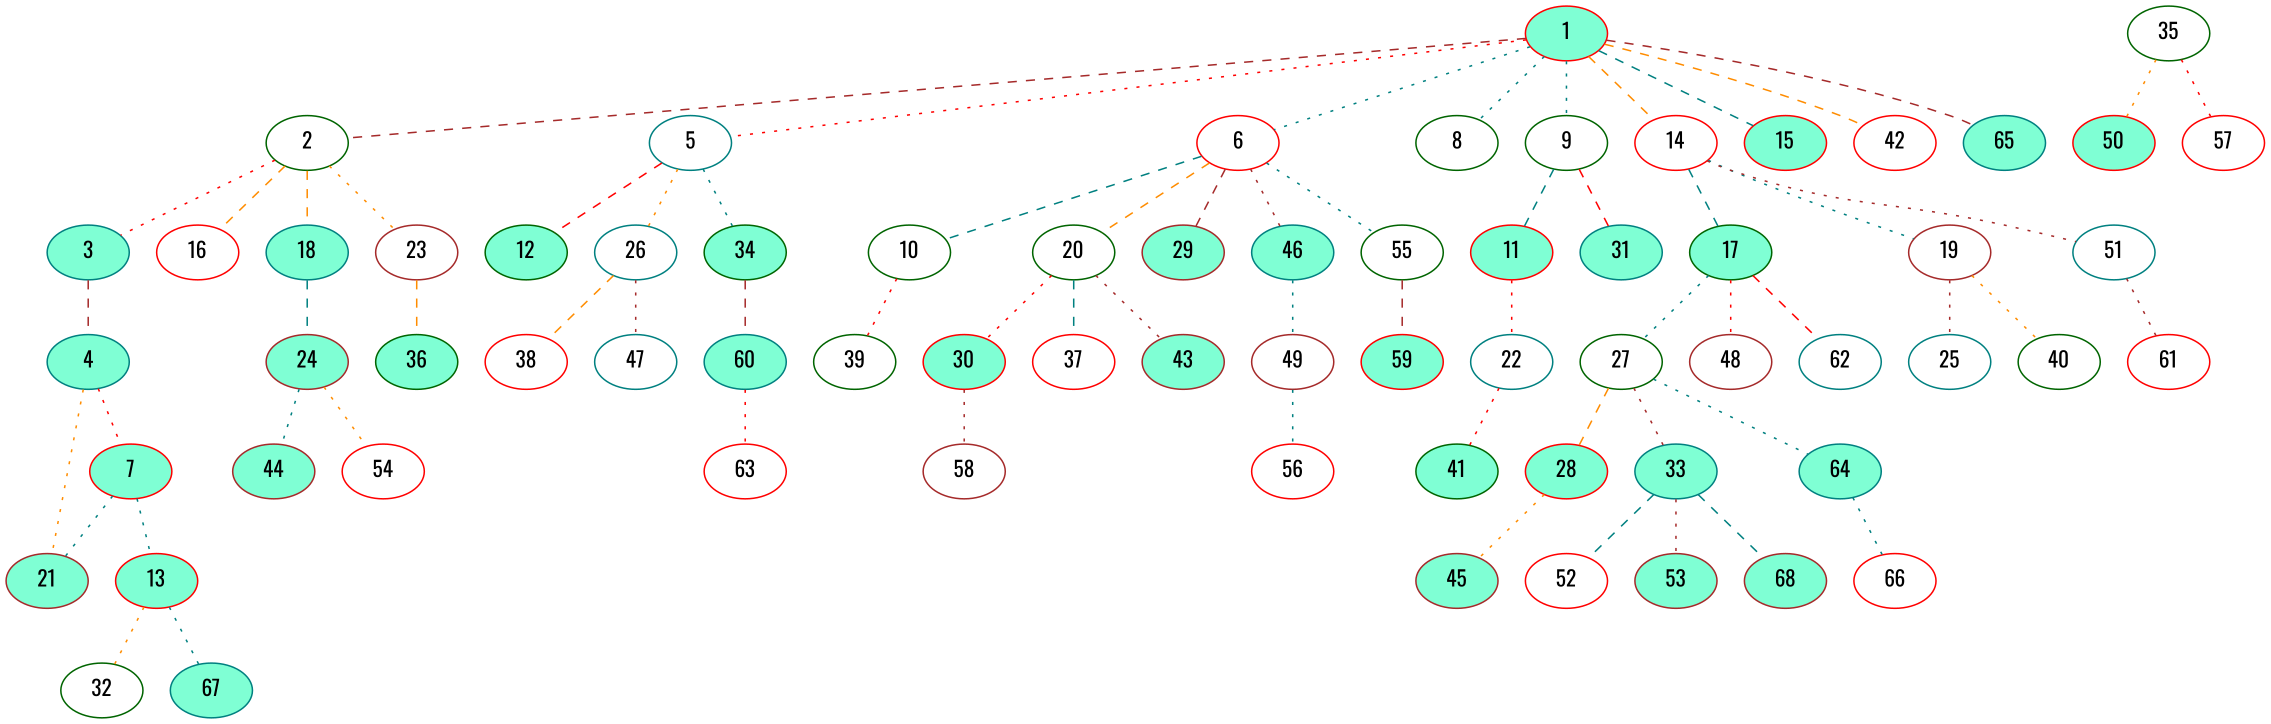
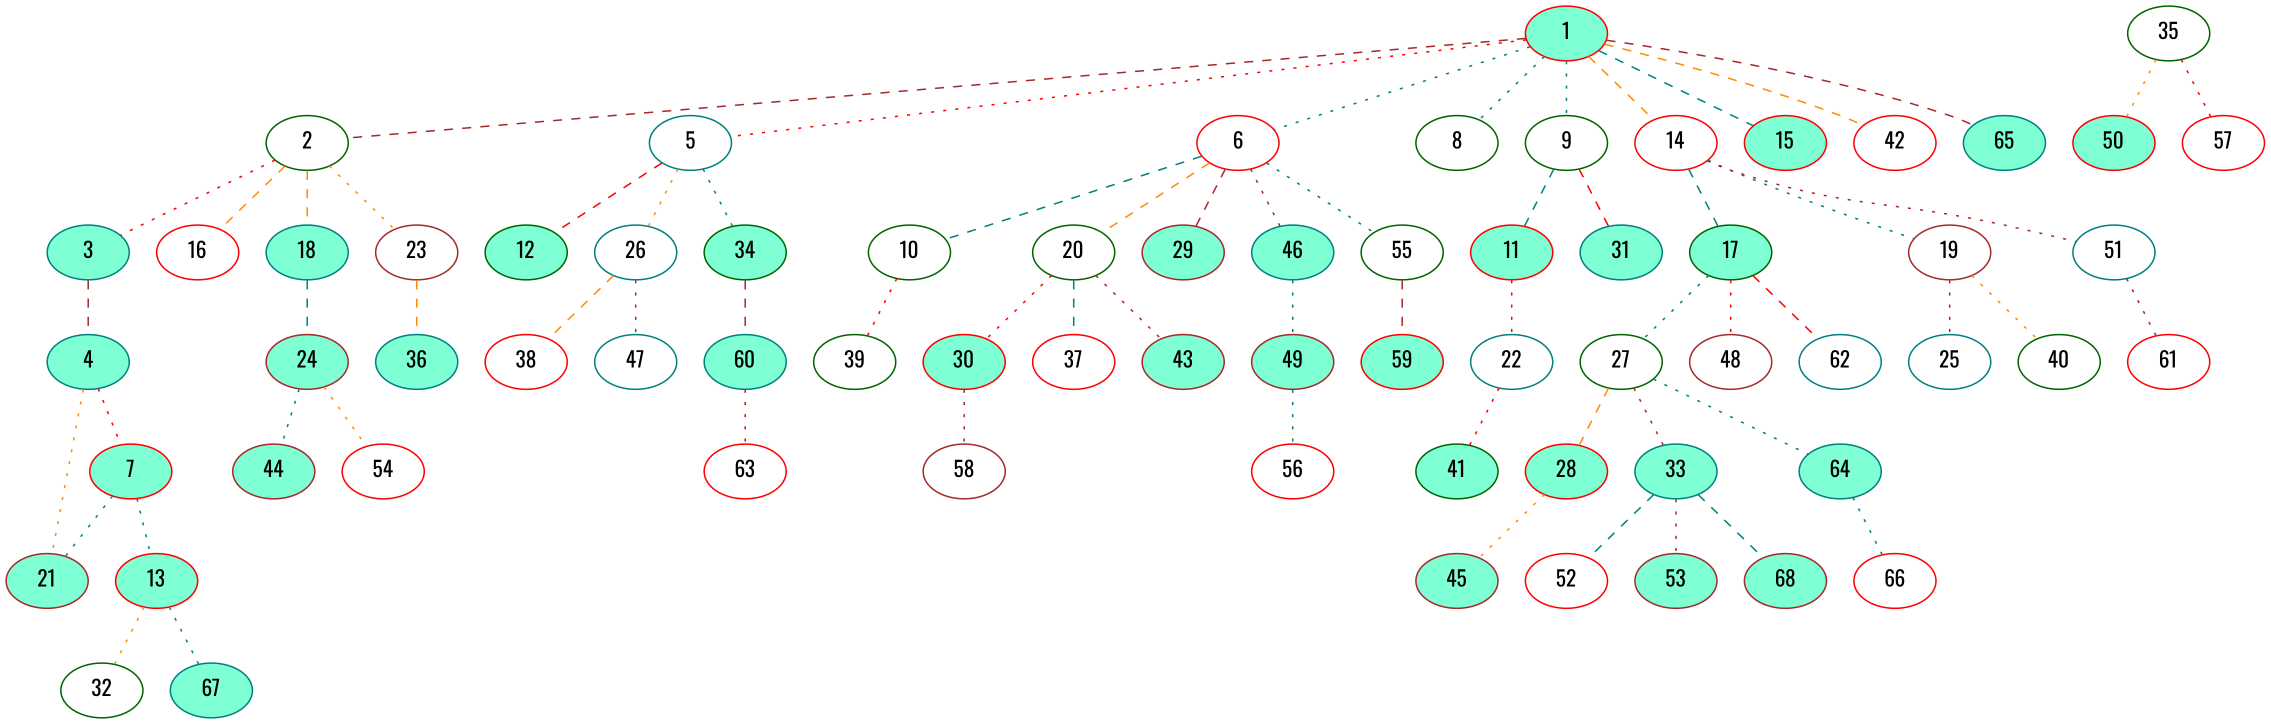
node "36": color darkgreen -> teal
node "49": fillcolor white -> aquamarine
